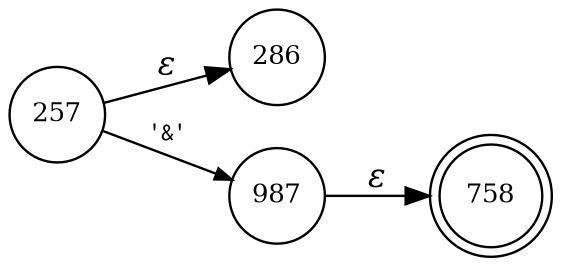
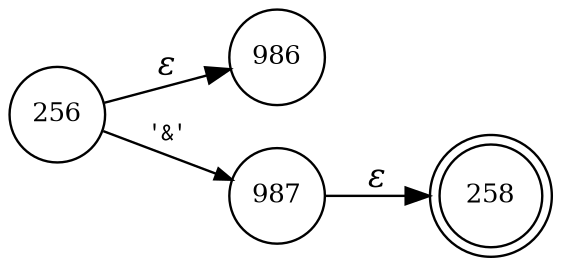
node "286": label "286" -> "986"
node "257": label "257" -> "256"
node "758": label "758" -> "258"
